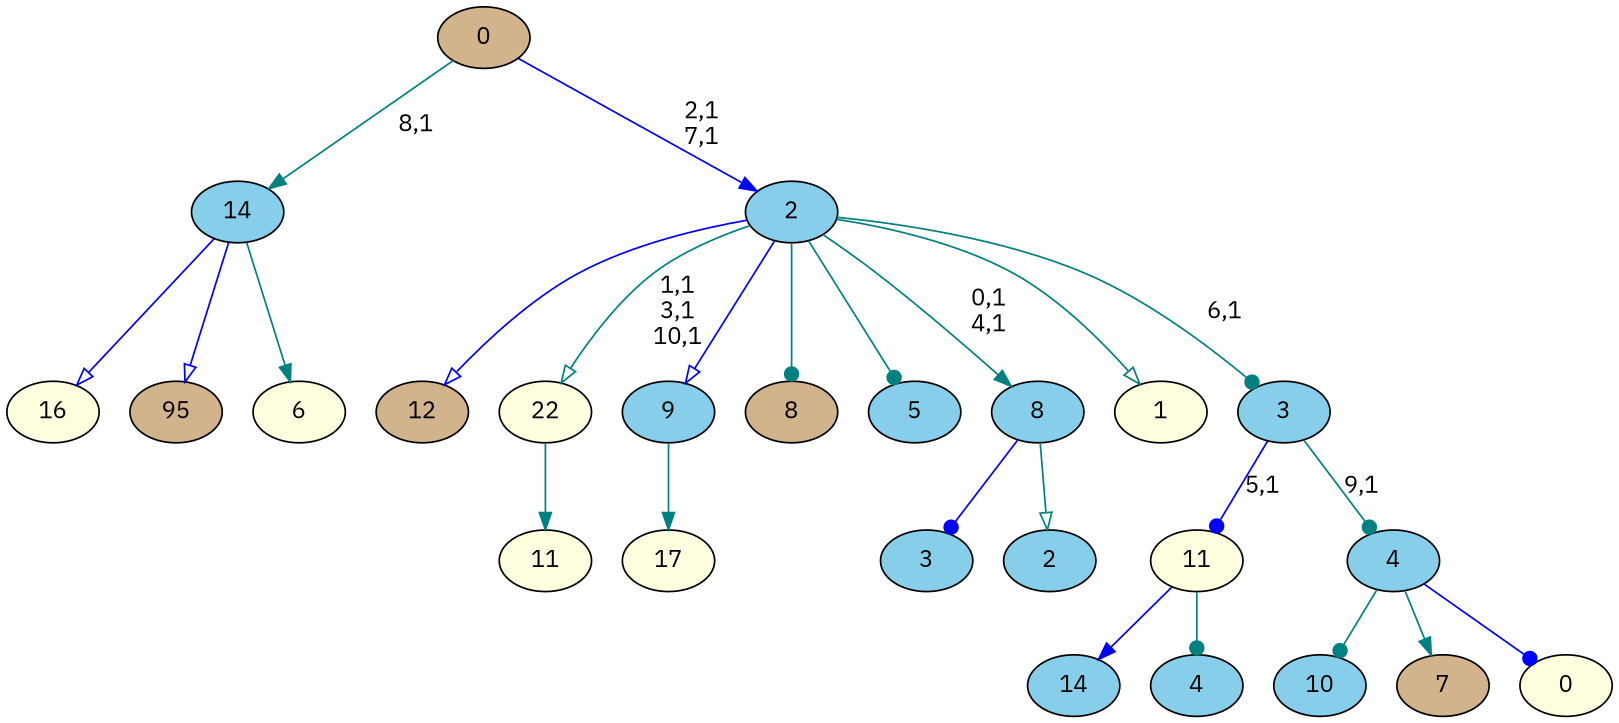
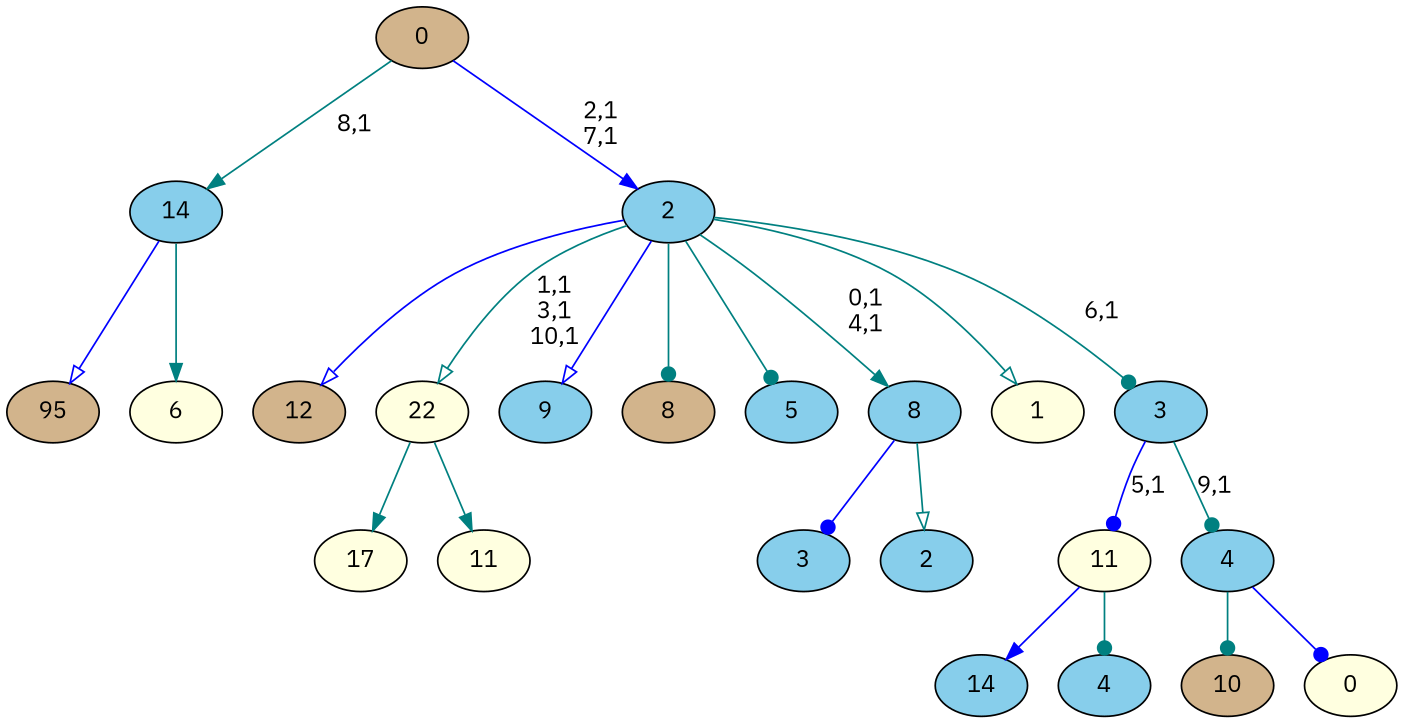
node "16": removed
edge "9" -> "17": now "22" -> "17"
node "10": fillcolor skyblue -> tan
node "7": removed
